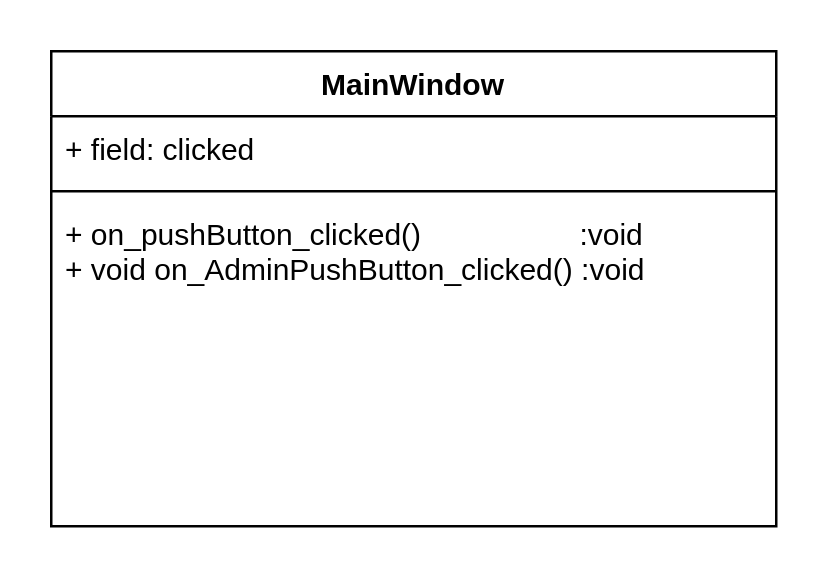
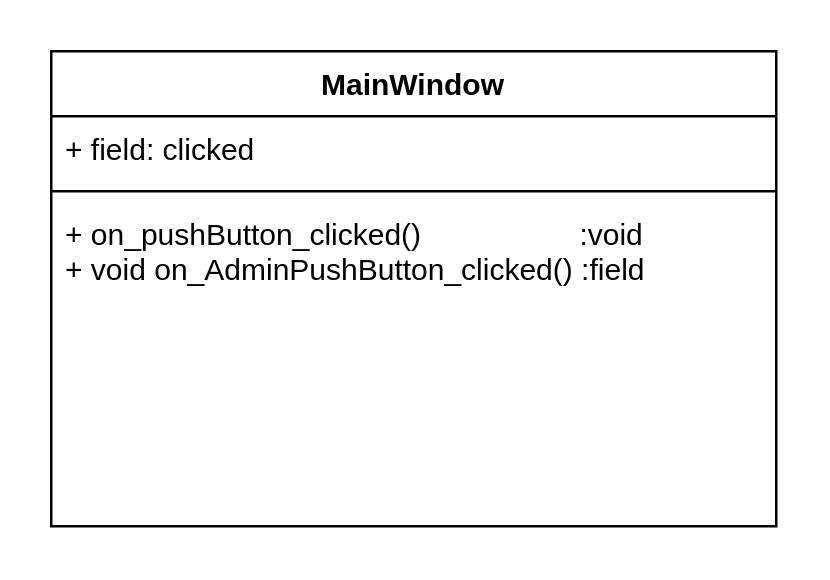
node "+ on_pushButton_clicked() :void + void on_AdminPushButton_clicked() :void": label "+ on_pushButton_clicked() :void + void on_AdminPushButton_clicked() :void" -> "+ on_pushButton_clicked() :void + void on_AdminPushButton_clicked() :field"
